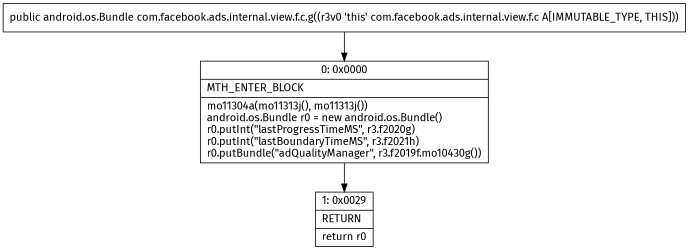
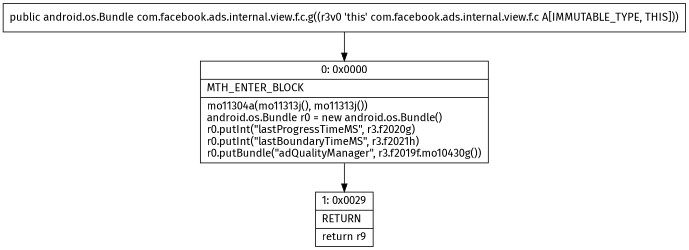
node "1: 0x0029": text "return r0" -> "return r9"
